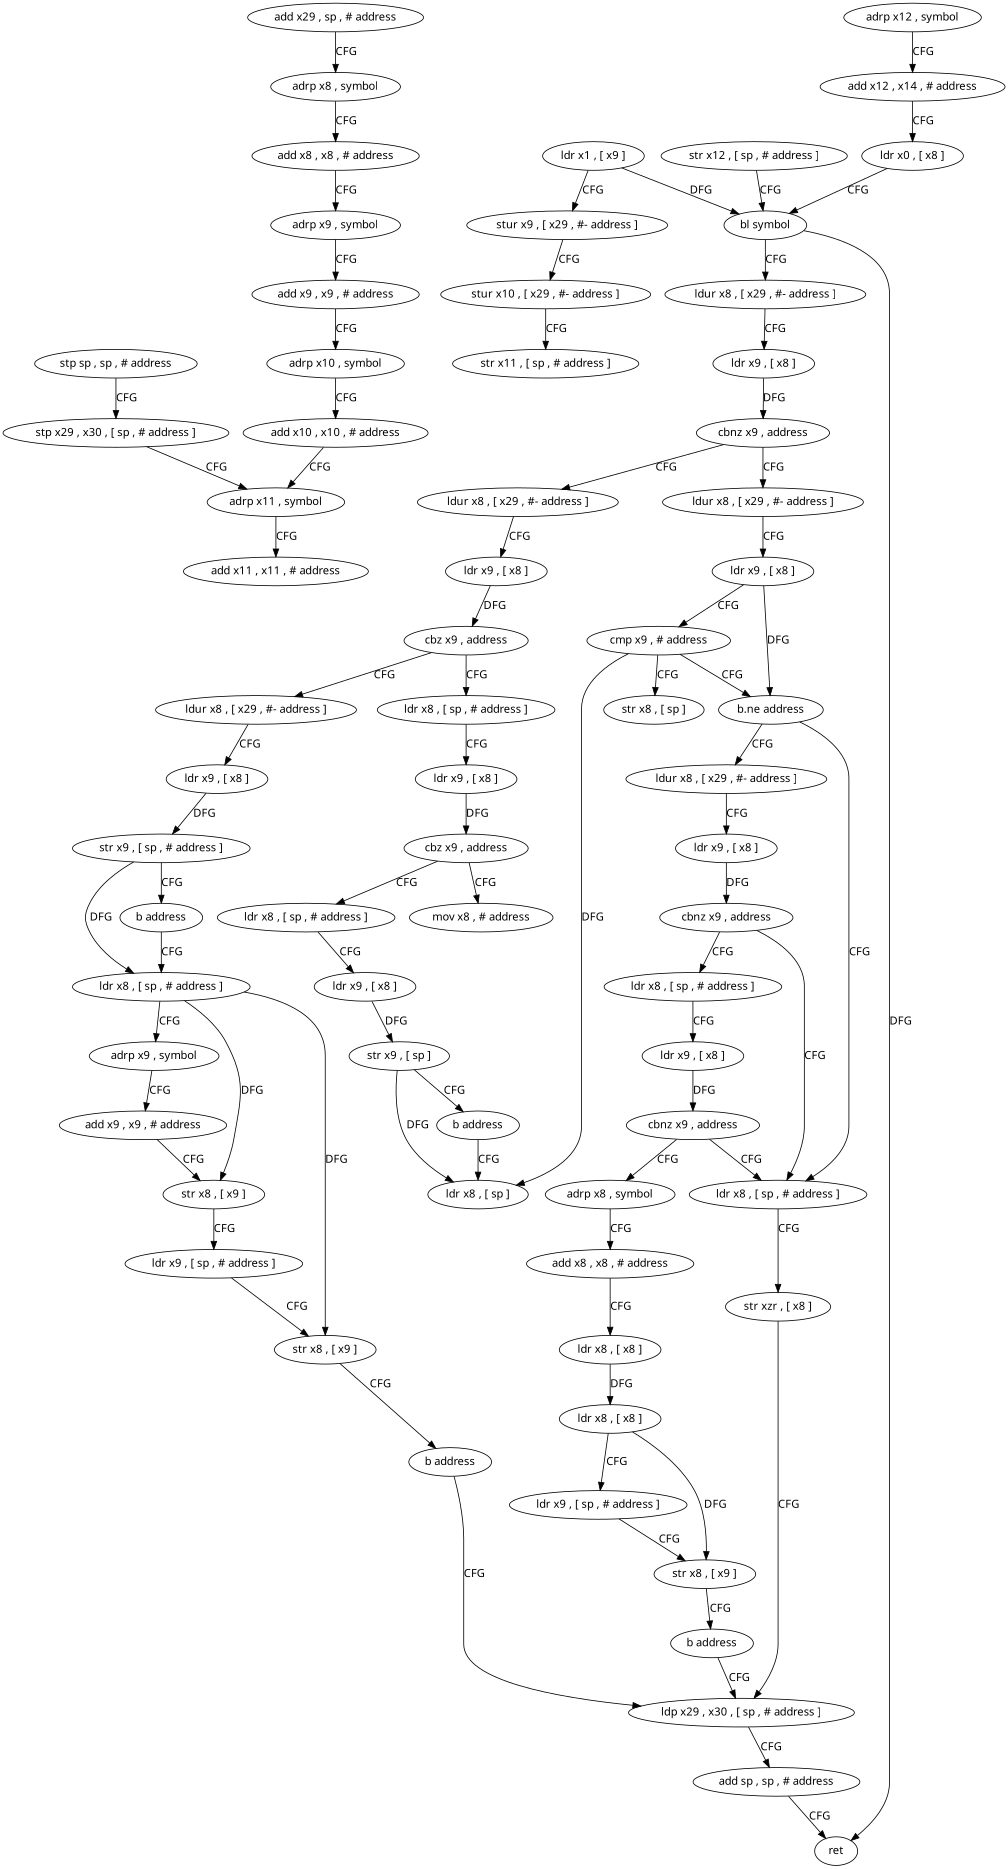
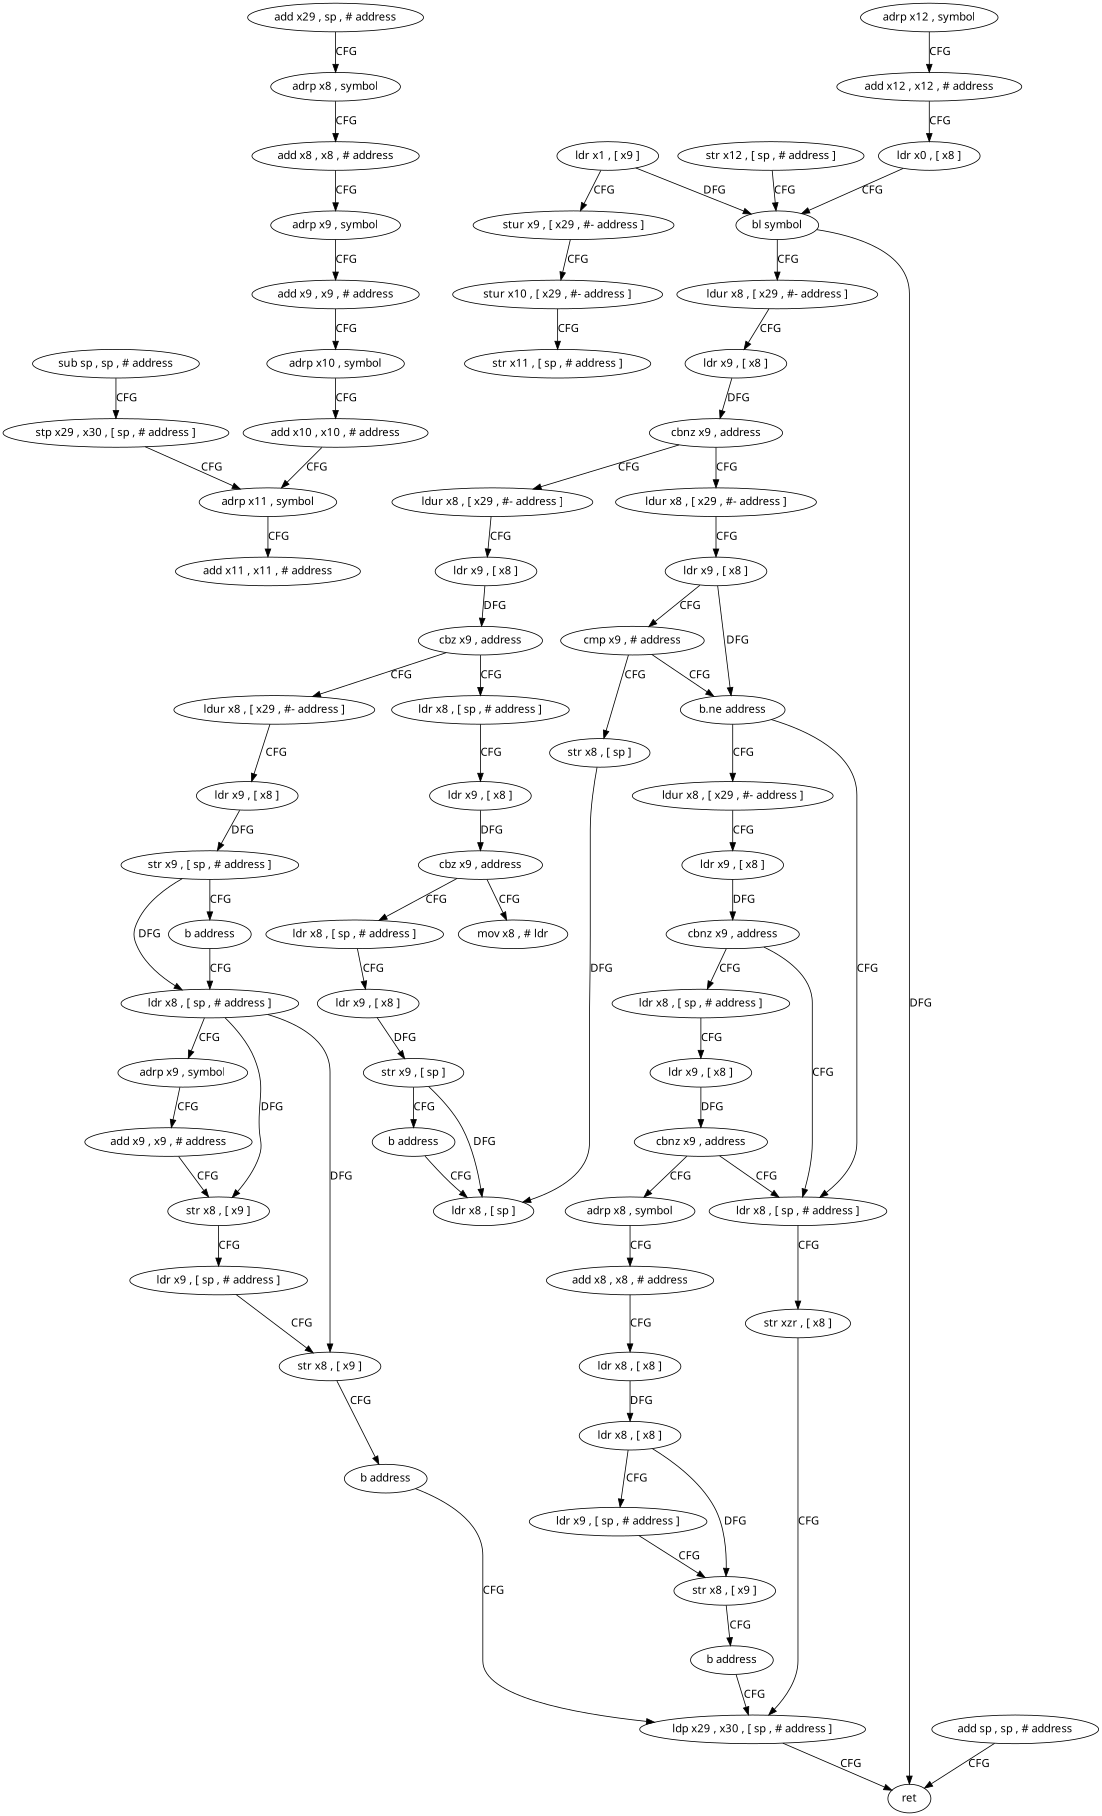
node "add x12 , x14 , # address": label "add x12 , x14 , # address" -> "add x12 , x12 , # address"
node "stp sp , sp , # address": label "stp sp , sp , # address" -> "sub sp , sp , # address"
node "mov x8 , # address": label "mov x8 , # address" -> "mov x8 , # ldr"
edge "cmp x9 , # address" -> "ldr x8 , [ sp ]": now "str x8 , [ sp ]" -> "ldr x8 , [ sp ]"
edge "ldp x29 , x30 , [ sp , # address ]" -> "add sp , sp , # address": now "ldp x29 , x30 , [ sp , # address ]" -> "ret"
